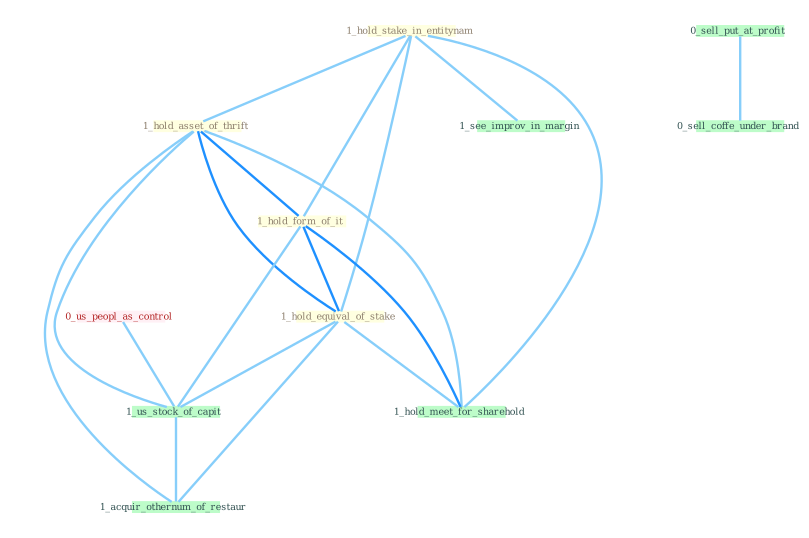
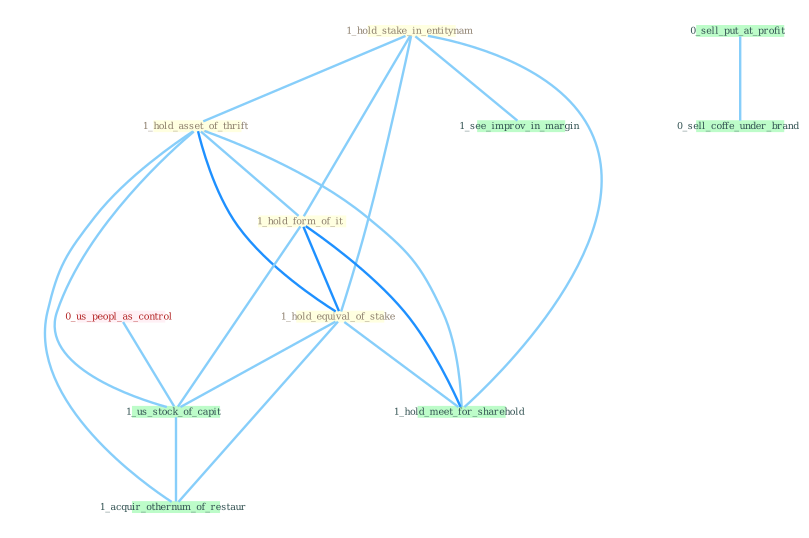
edge "1_hold_asset_of_thrift" -- "1_hold_form_of_it": color #1e90ff -> #87cefa
